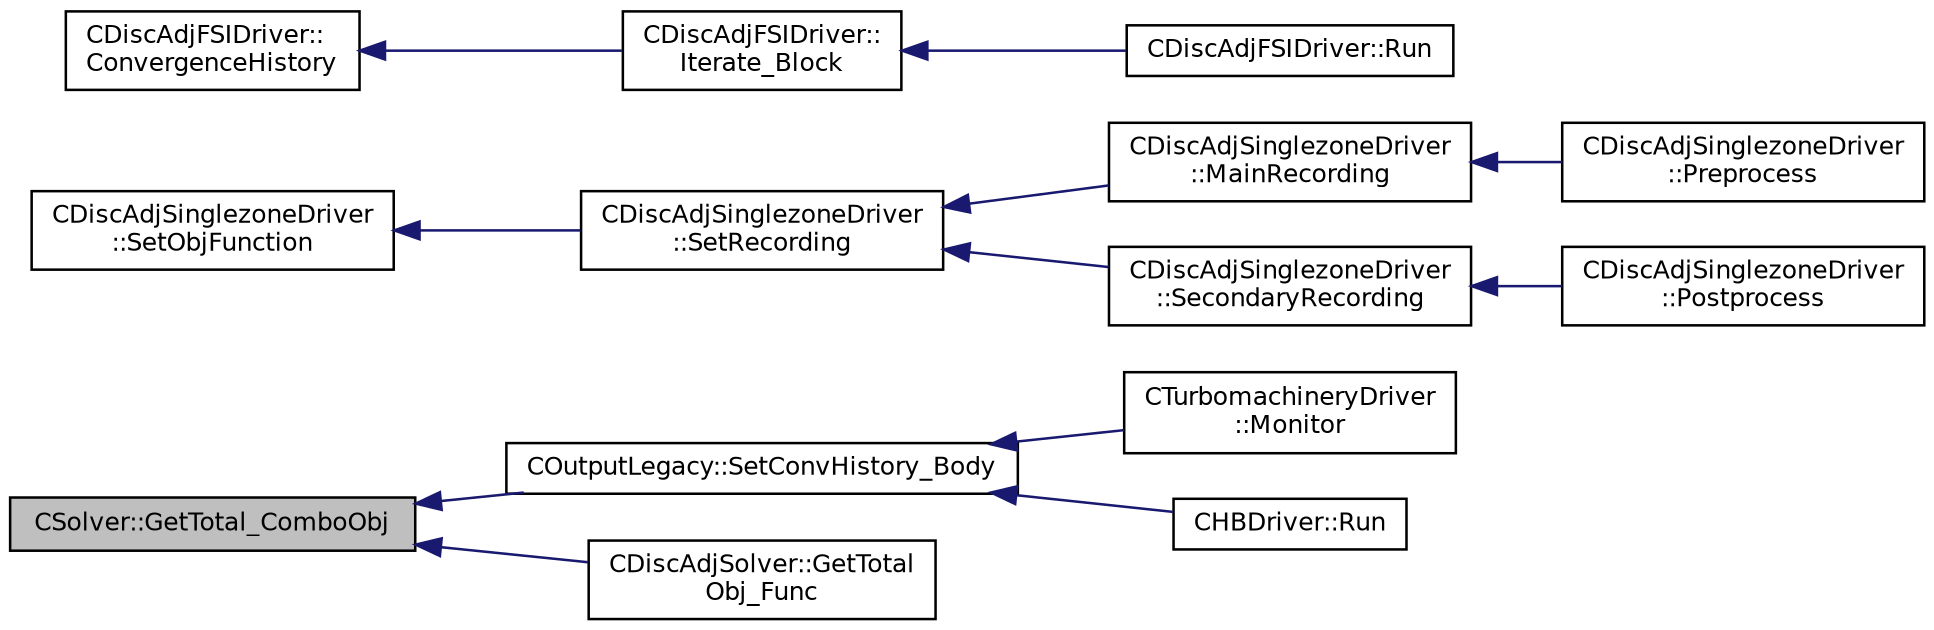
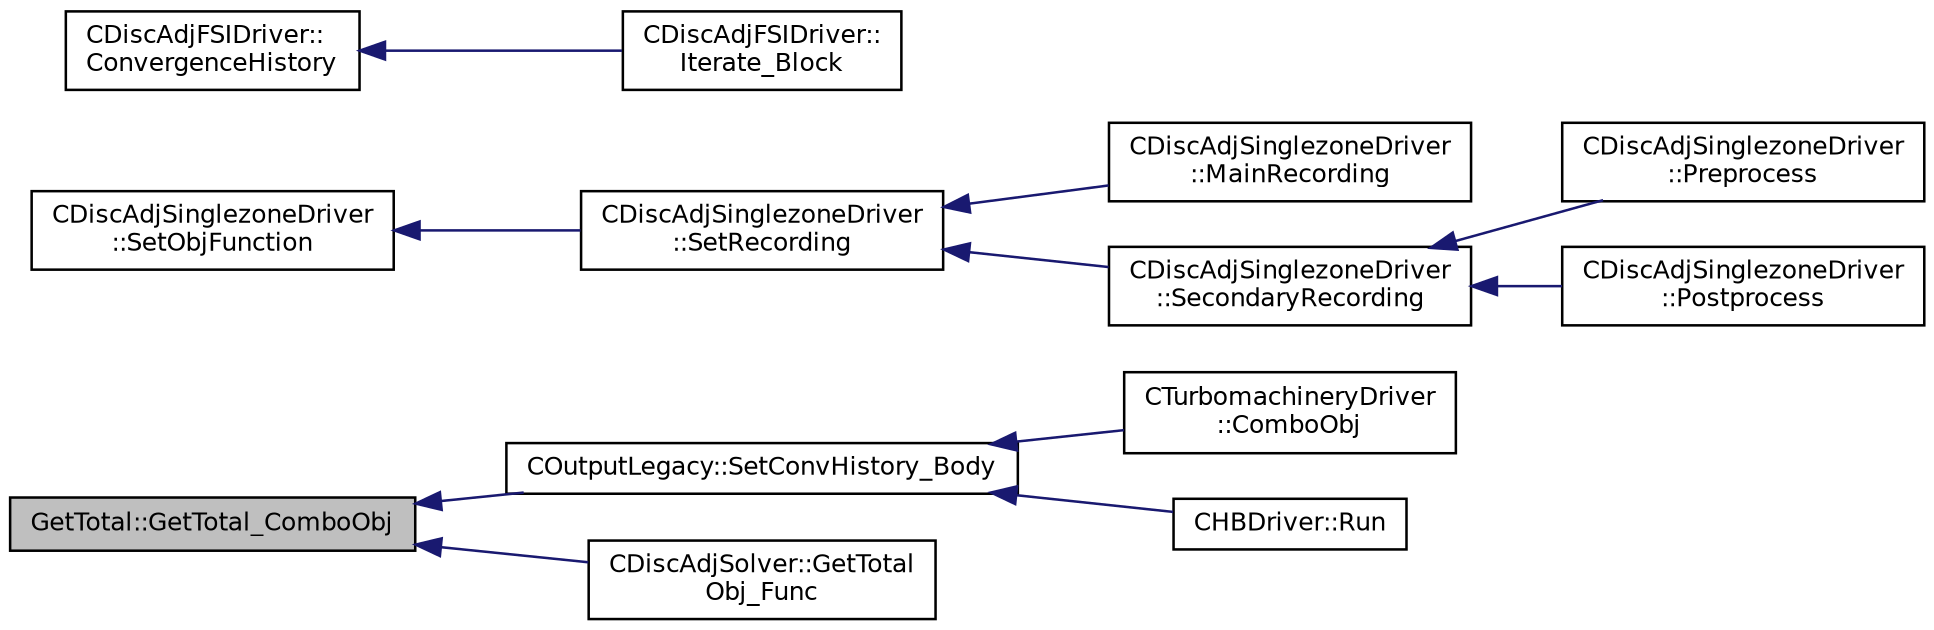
node "CDiscAdjFSIDriver::Run": removed
edge "CDiscAdjSinglezoneDriver ::Preprocess" -> "CDiscAdjSinglezoneDriver ::MainRecording": now "CDiscAdjSinglezoneDriver ::Preprocess" -> "CDiscAdjSinglezoneDriver ::SecondaryRecording"
node "CTurbomachineryDriver ::Monitor": label "CTurbomachineryDriver ::Monitor" -> "CTurbomachineryDriver ::ComboObj"
node "CSolver::GetTotal_ComboObj": label "CSolver::GetTotal_ComboObj" -> "GetTotal::GetTotal_ComboObj"
